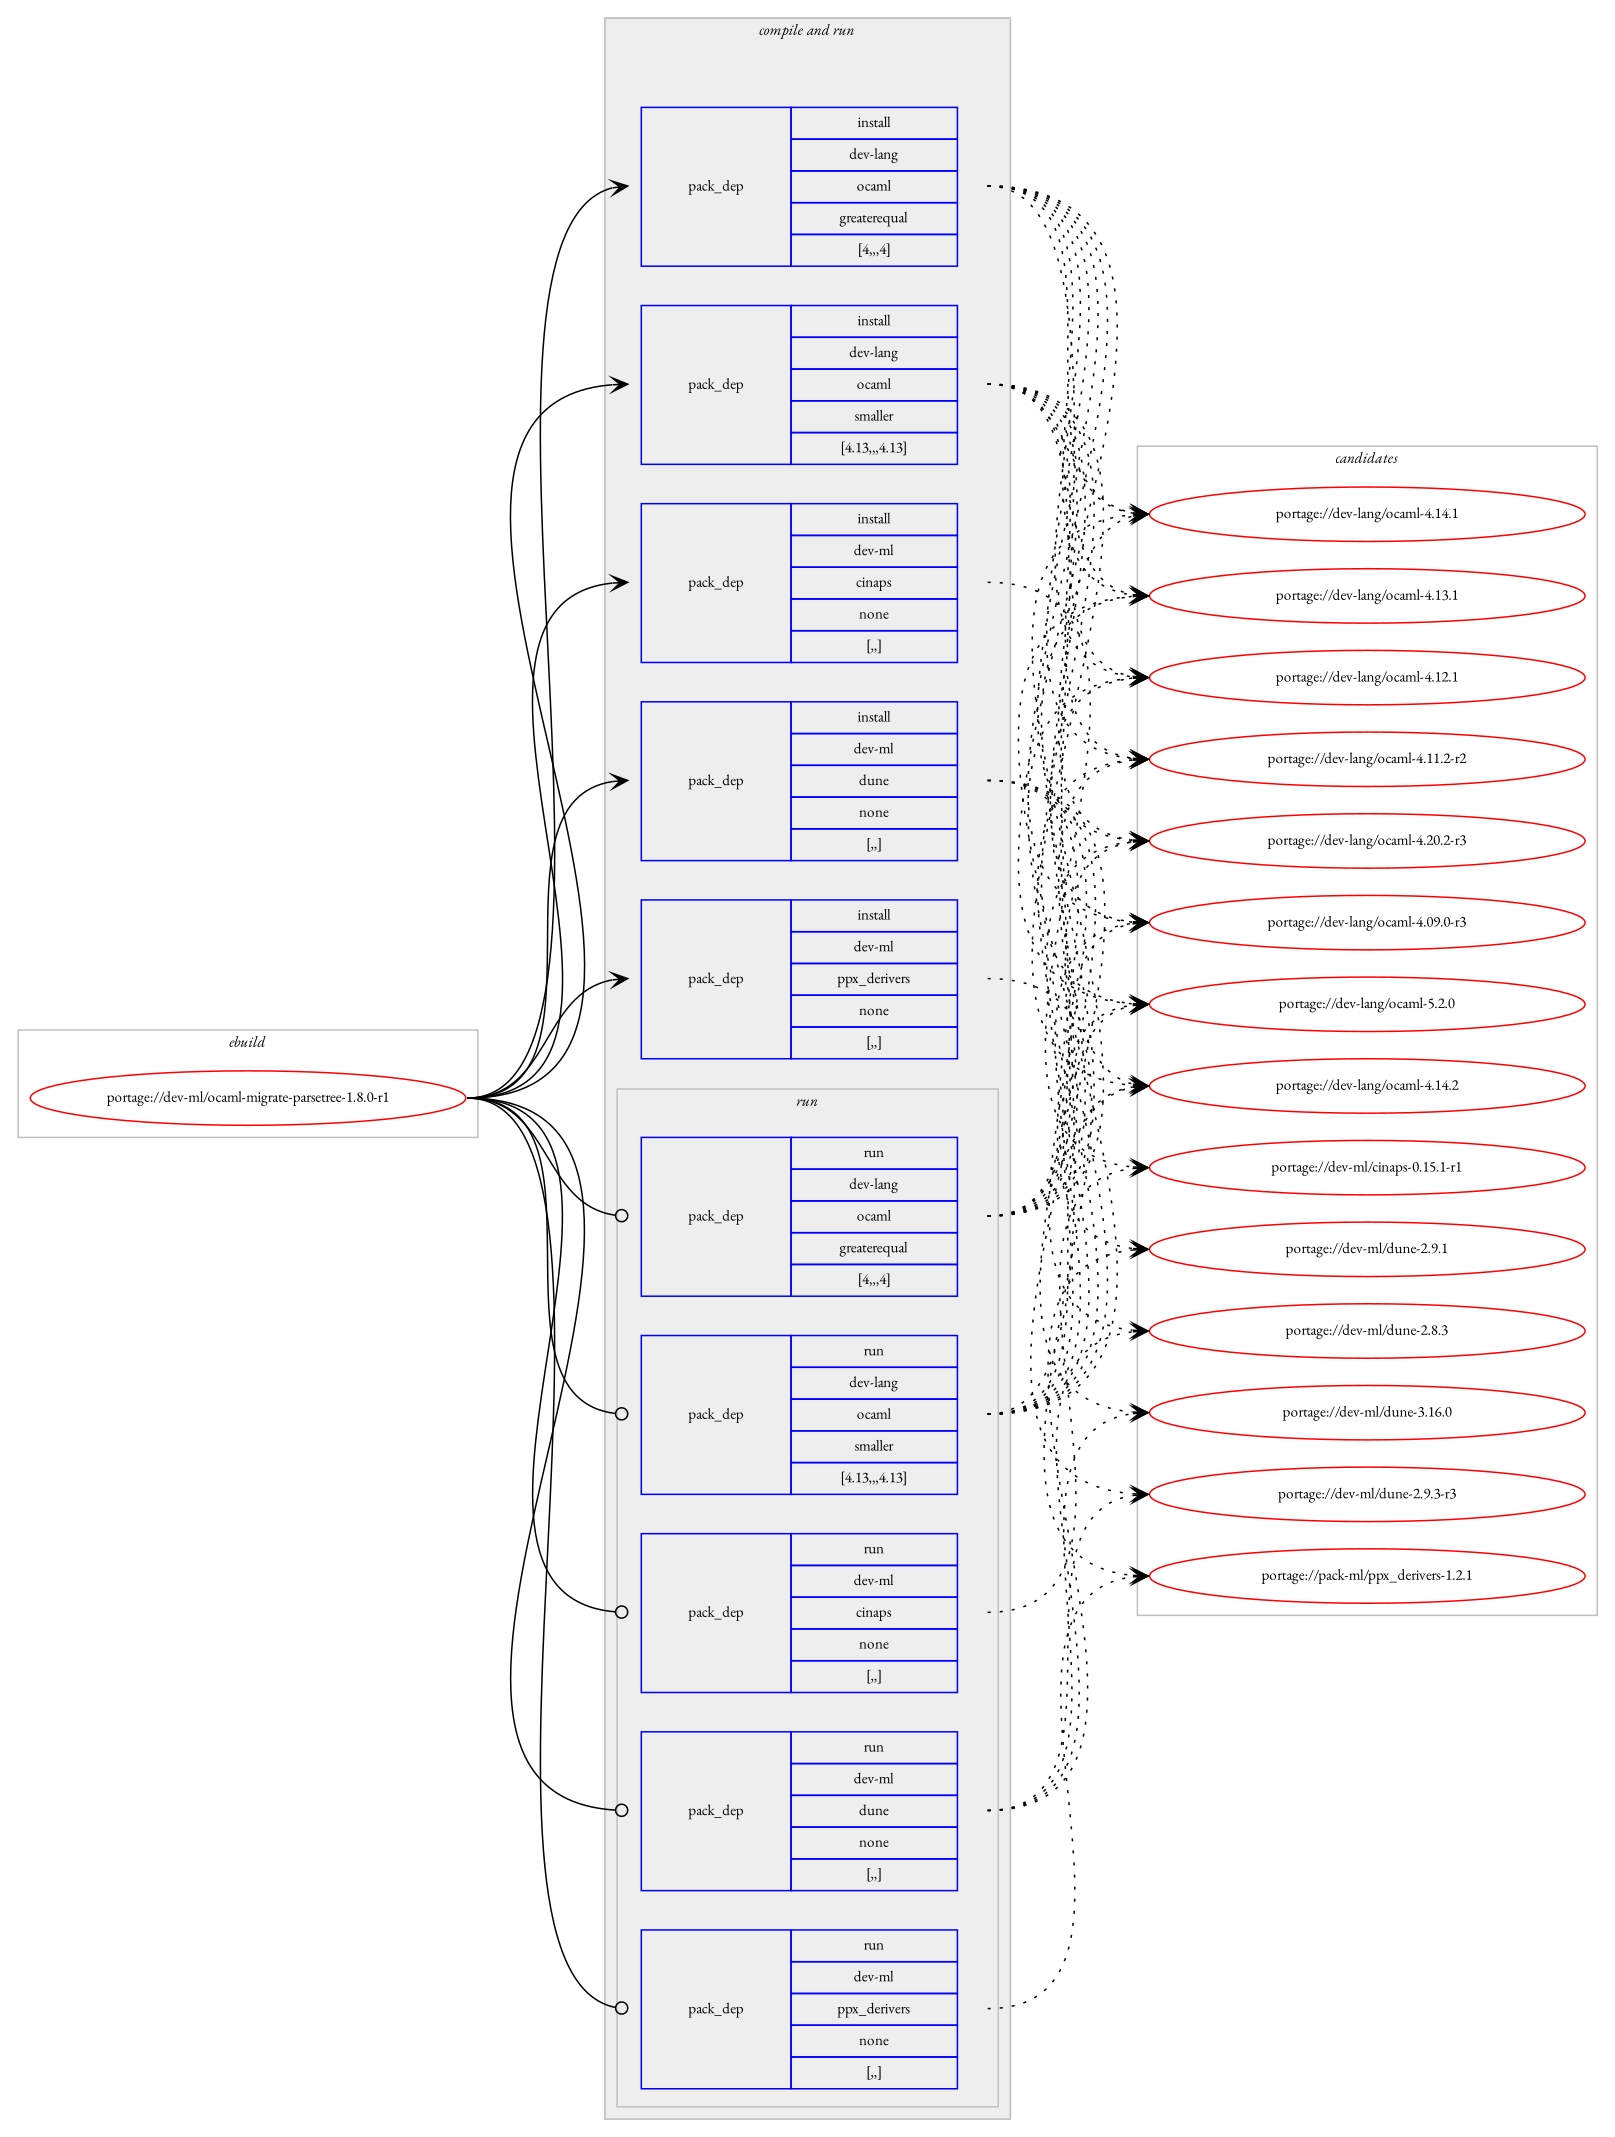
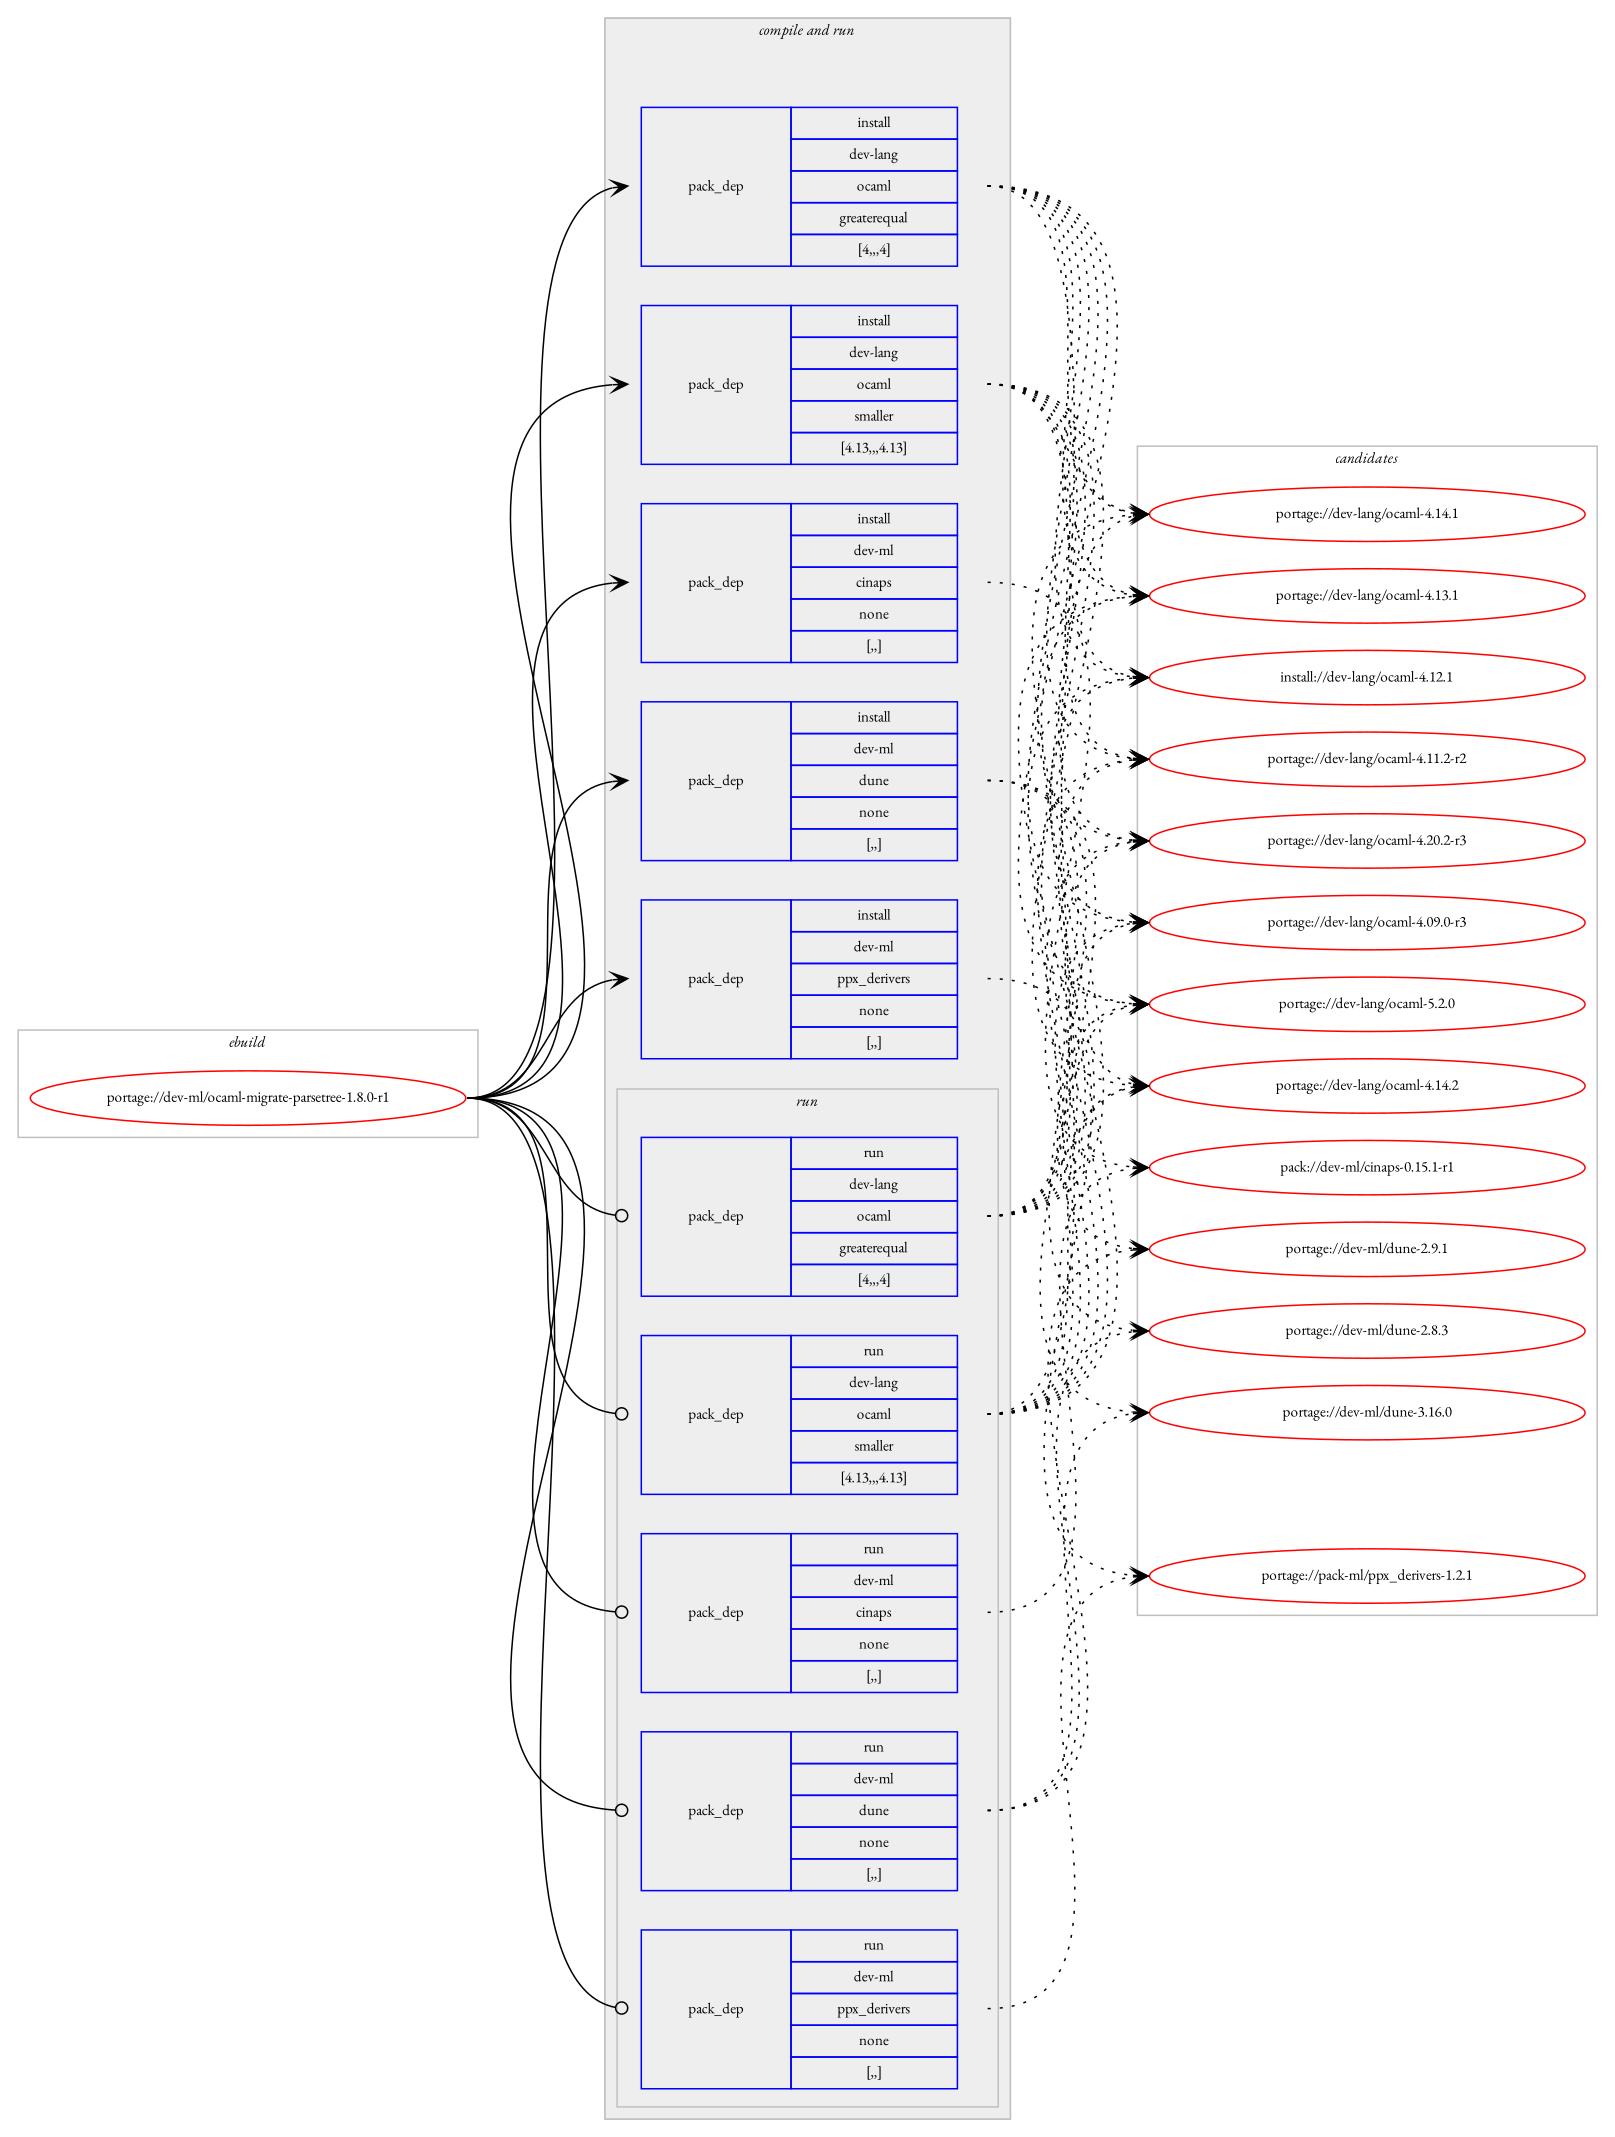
node "portage://dev-lang/ocaml-4.12.1": label "portage://dev-lang/ocaml-4.12.1" -> "install://dev-lang/ocaml-4.12.1"
node "portage://dev-ml/cinaps-0.15.1-r1": label "portage://dev-ml/cinaps-0.15.1-r1" -> "pack://dev-ml/cinaps-0.15.1-r1"
node "portage://dev-ml/dune-2.9.3-r3": removed
